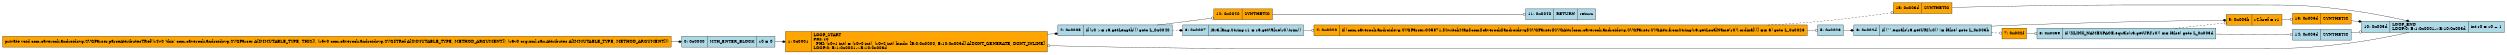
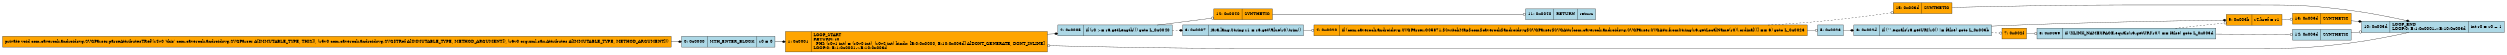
node "1: 0x0001": text "PHI: r0" -> "RETURN: r0"
